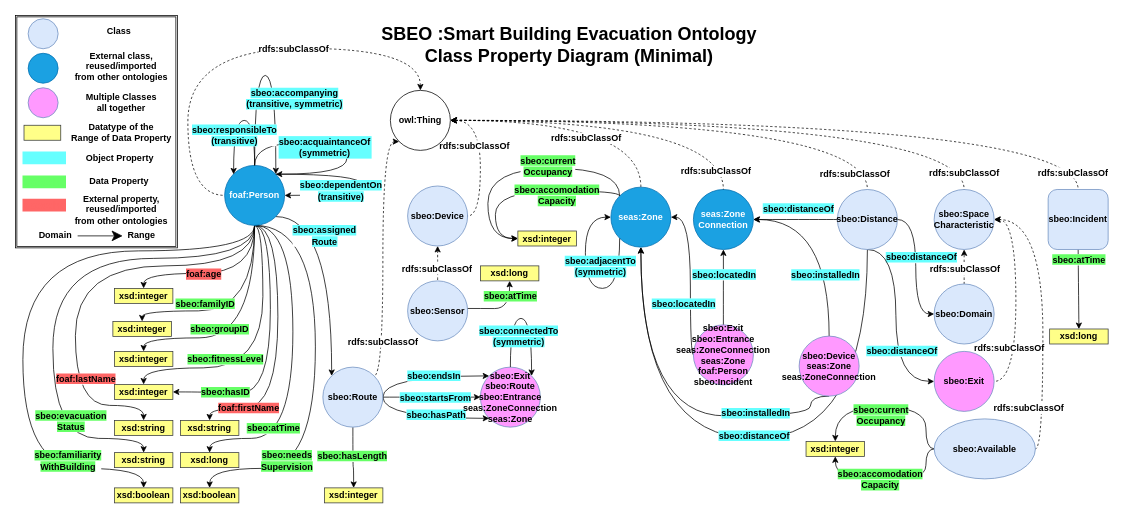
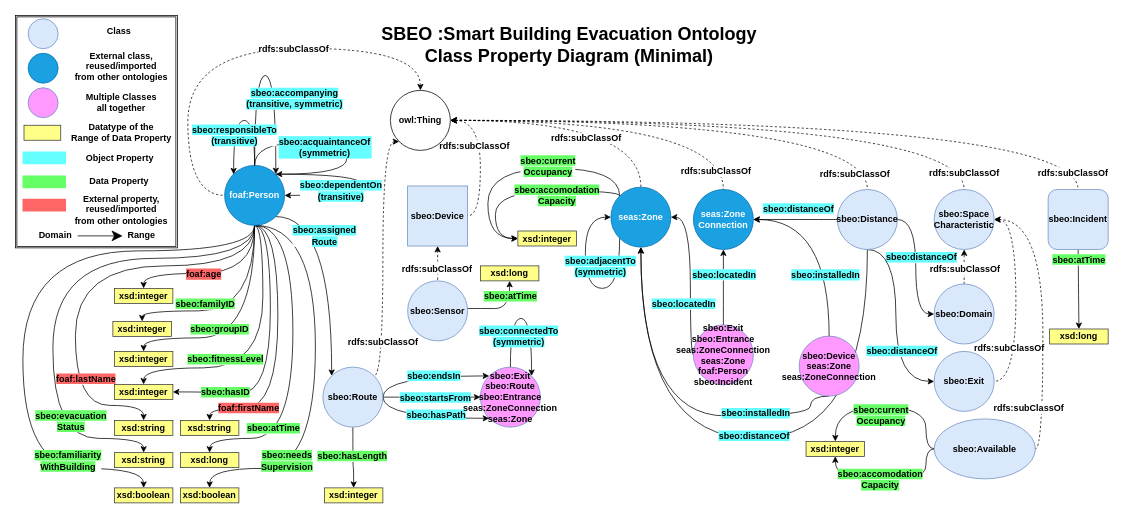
node "sbeo:Device": shape ellipse -> rectangle
node "sbeo:Exit": fillcolor #ff99ff -> #dae8fc
